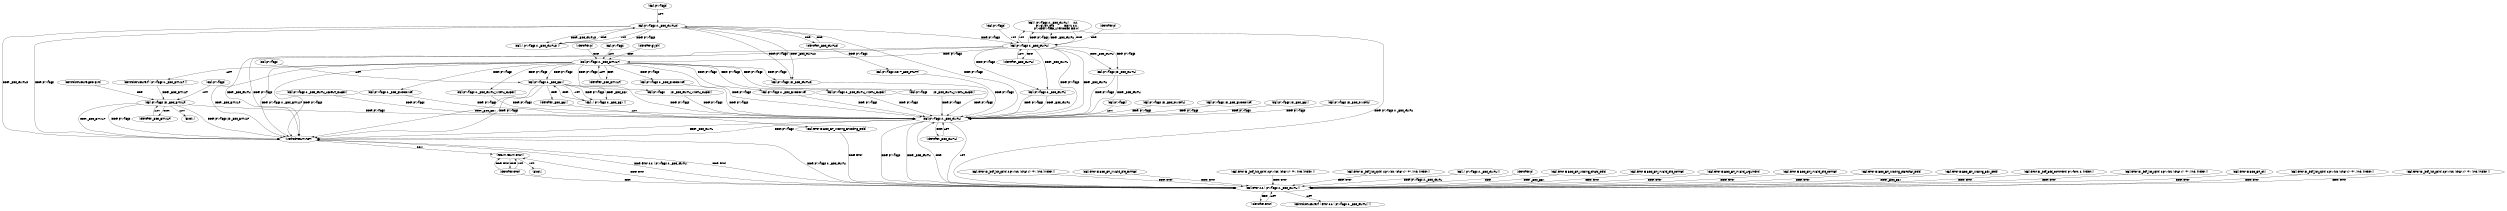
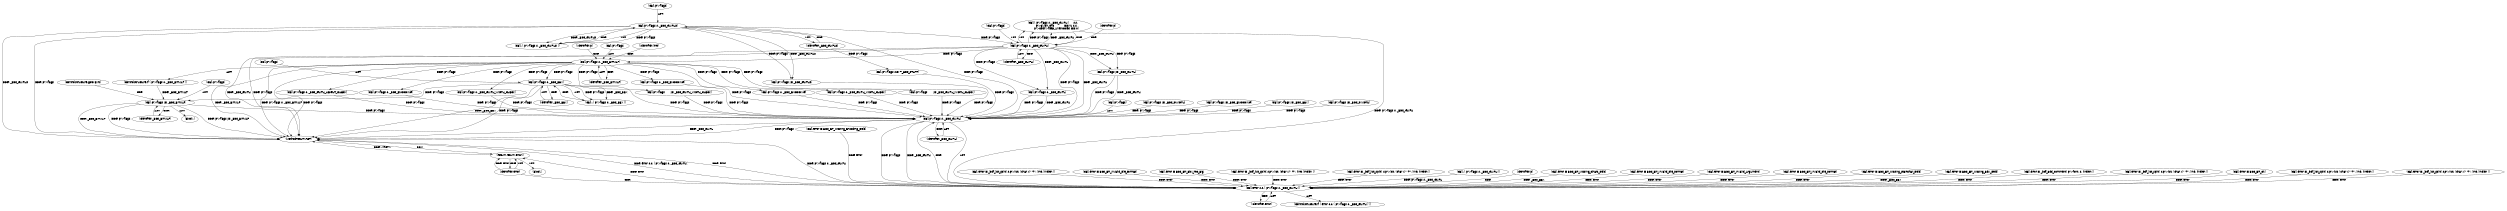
edge "(Call,p->flags & _BDF_GLYPHS)" -> "(Identifier,_BDF_GLYPHS)": label "CFG: " -> "AST: "
node "(Identifier,glyph)": label "(Identifier,glyph)" -> "(Identifier,line)"
edge "(Call,p->flags & _BDF_BITMAP)" -> "(Call,p->flags |= _BDF_GLYPHS)": now "(Call,p->flags & _BDF_BITMAP)" -> "(Call,p->flags & _BDF_GLYPH_HEIGHT_CHECK)"
edge "(Call,p->flags & _BDF_BBX)" -> "(Call,p->flags |= _BDF_BITMAP)": added, label "DDG: p->flags"
edge "(Identifier,_BDF_BBX)" -> "(Call,error = BDF_Err_Missing_Encoding_Field)": now "(Identifier,_BDF_BBX)" -> "(Call,p->flags & _BDF_BBX)"
edge "(Return,return error;)" -> "(MethodReturn,RET)": added, label "DDG: <RET>"
node "(Call,error = BDF_Err_Bbx_Too_Big)": added
